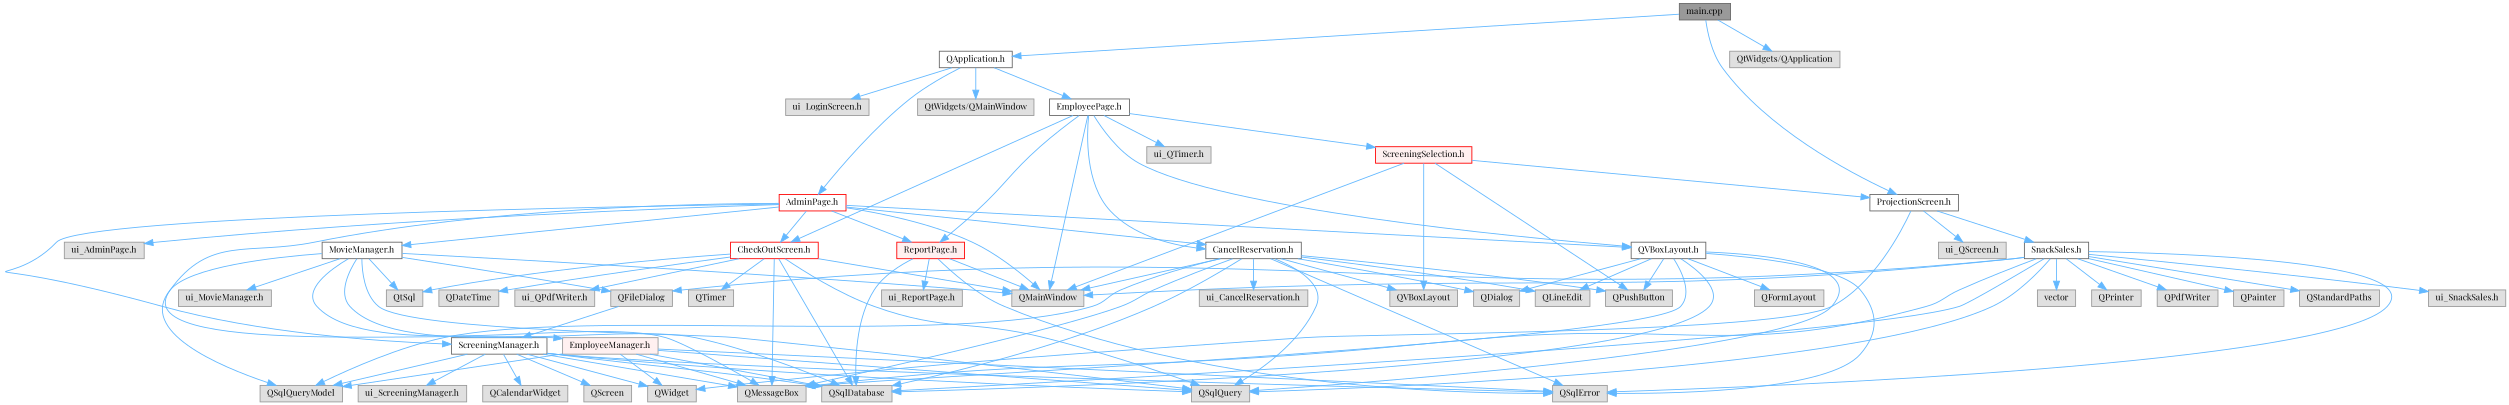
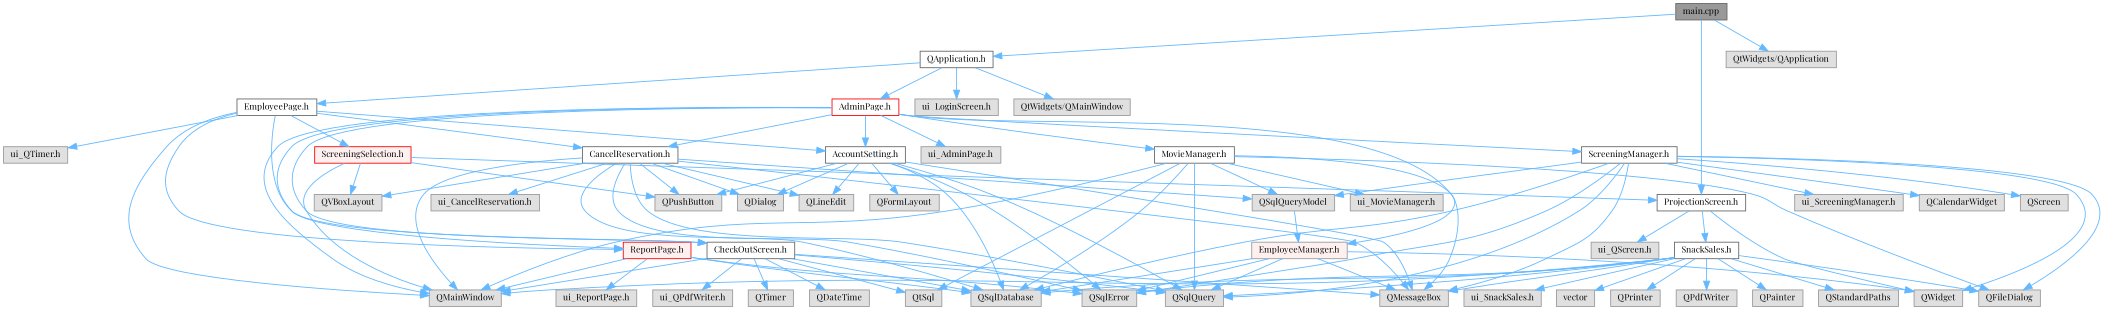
node "CheckOutScreen.h": color red -> grey40
node "QVBoxLayout.h": label "QVBoxLayout.h" -> "AccountSetting.h"
edge "QFileDialog" -> "ScreeningManager.h": reversed
edge "EmployeeManager.h" -> "QSqlQueryModel": reversed
